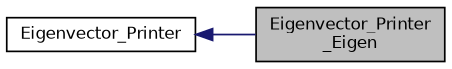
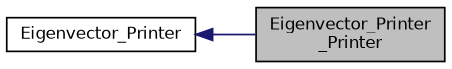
node "Eigenvector_Printer _Eigen": label "Eigenvector_Printer _Eigen" -> "Eigenvector_Printer _Printer"
